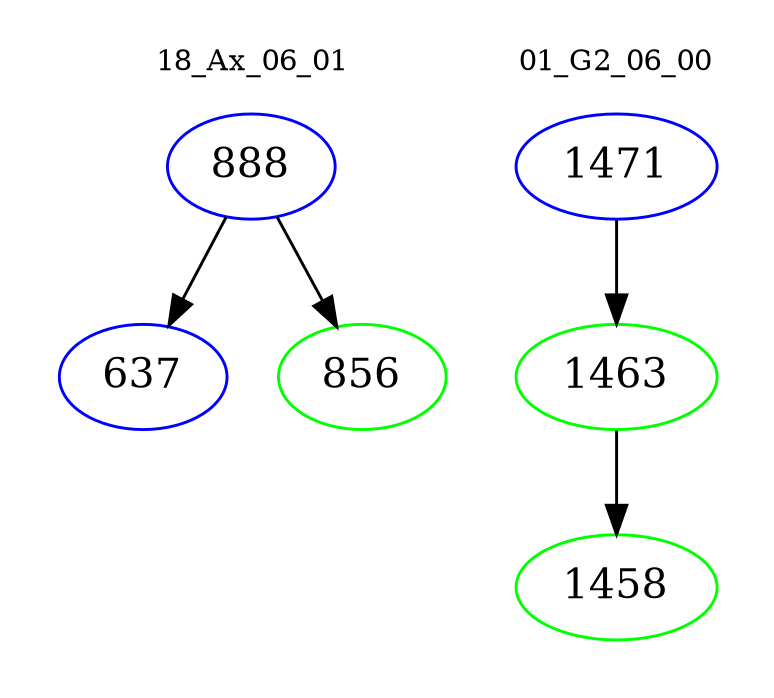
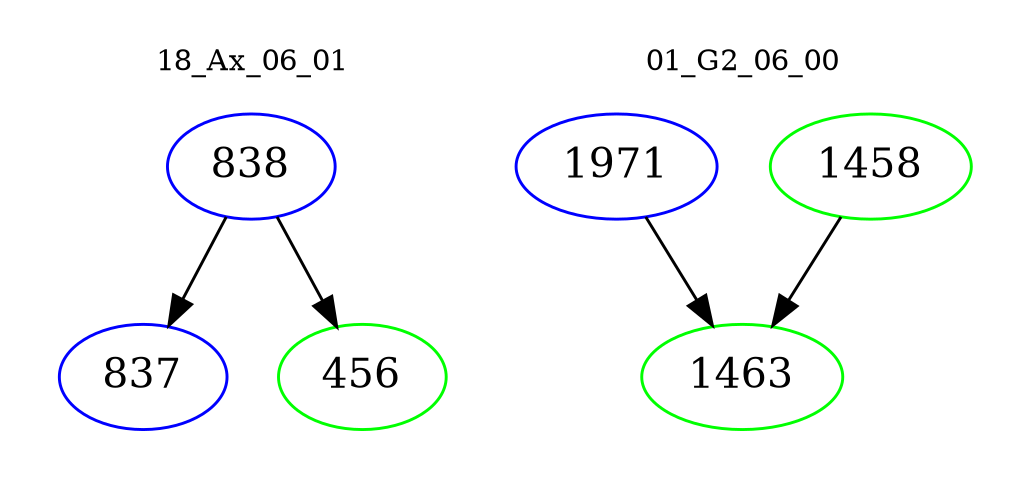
node "888": label "888" -> "838"
node "1471": label "1471" -> "1971"
node "637": label "637" -> "837"
node "856": label "856" -> "456"
edge "1463" -> "1458": reversed
